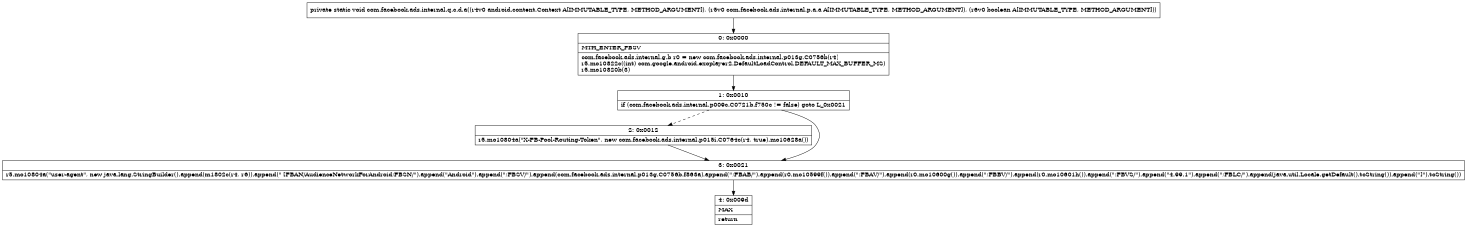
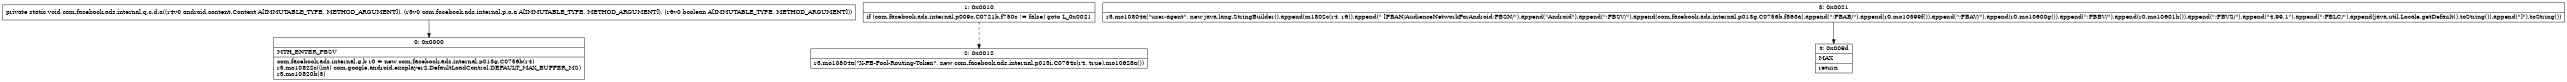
edge "0: 0x0000" -> "1: 0x0010": removed
edge "1: 0x0010" -> "3: 0x0021": removed
edge "2: 0x0012" -> "3: 0x0021": removed
